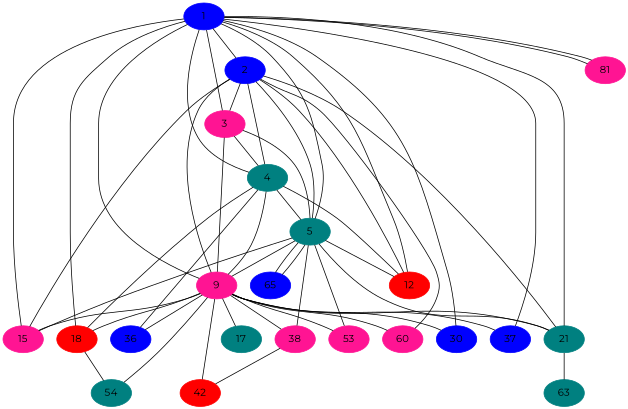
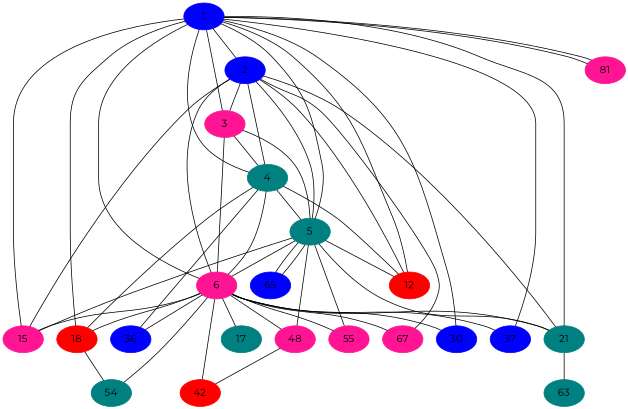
node "9": label "9" -> "6"
node "38": label "38" -> "48"
node "53": label "53" -> "55"
node "60": label "60" -> "67"
